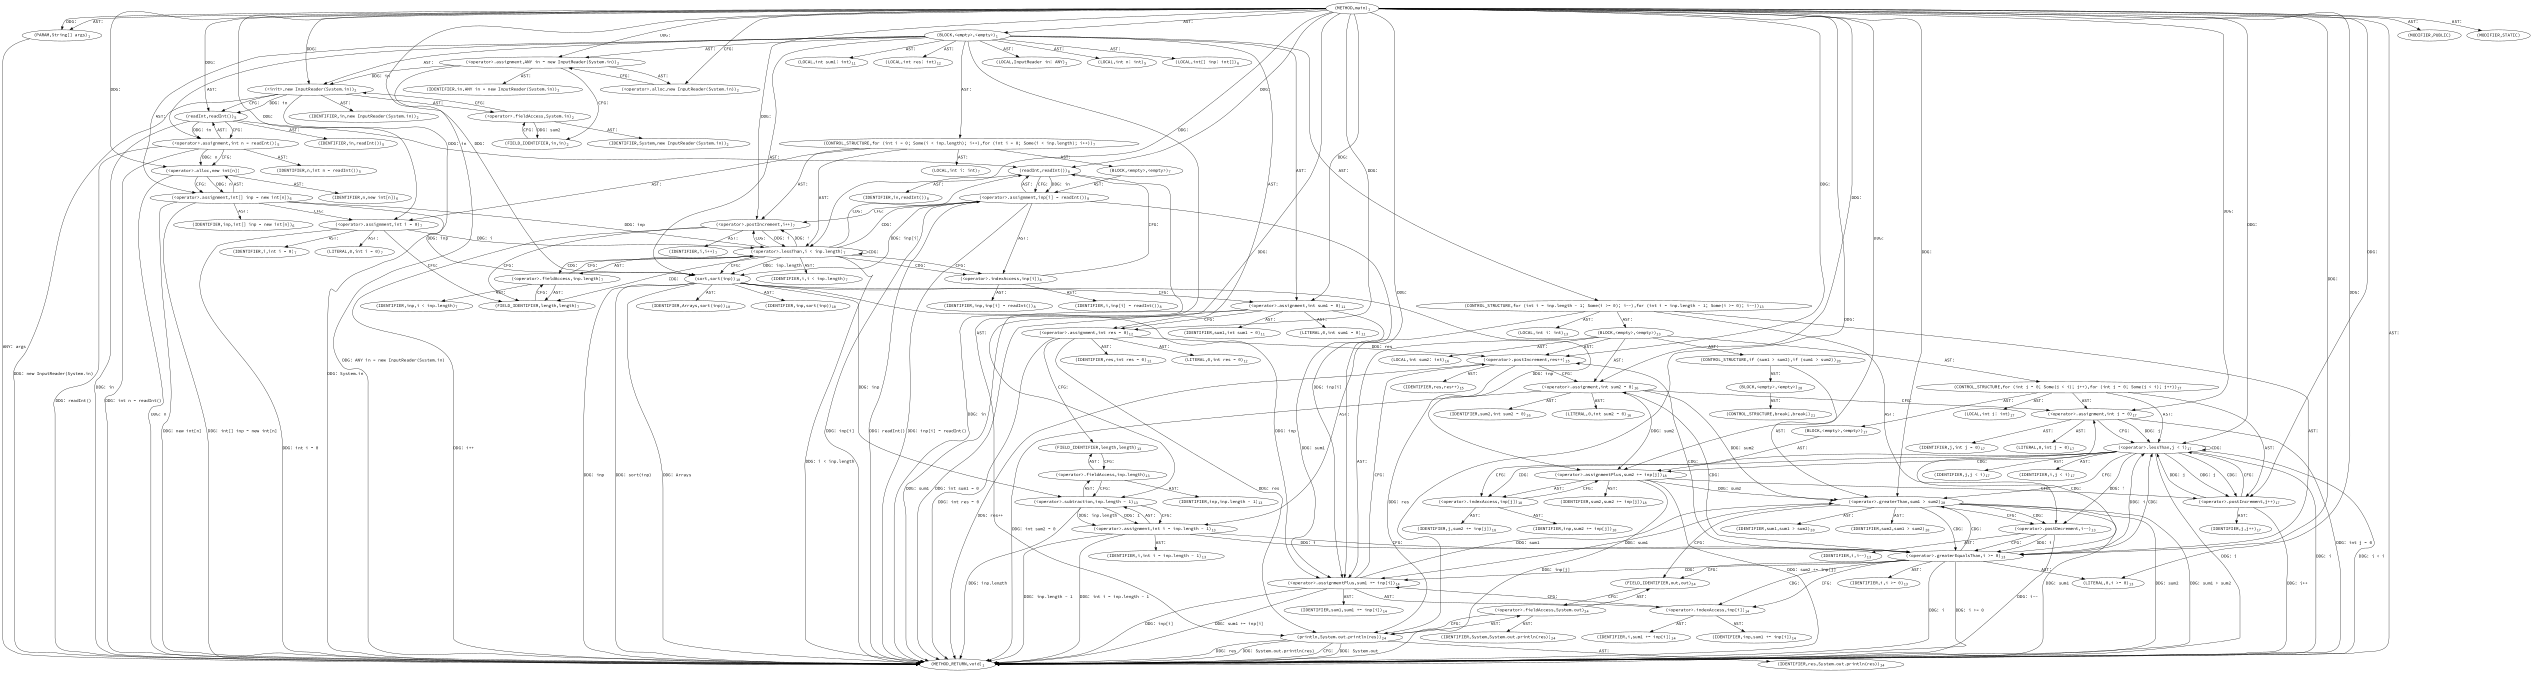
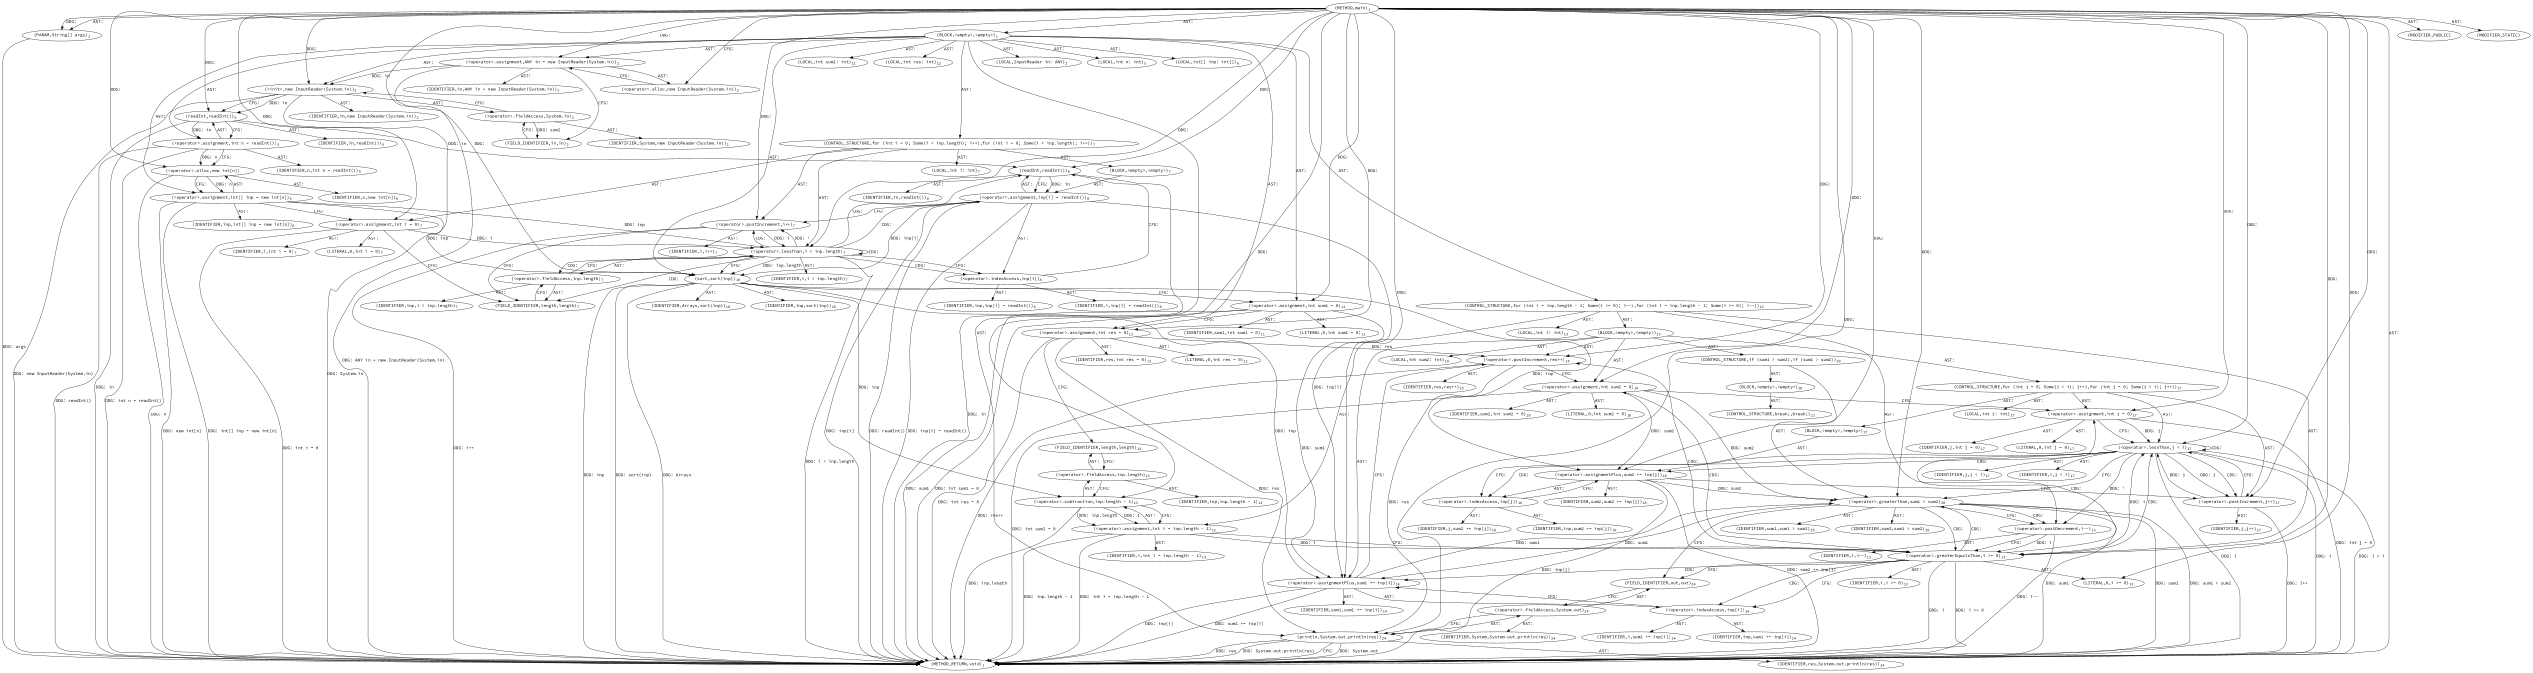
edge "(PARAM,String[] args)" -> "(METHOD_RETURN,void)": label "ANY: args" -> "DDG: args"
